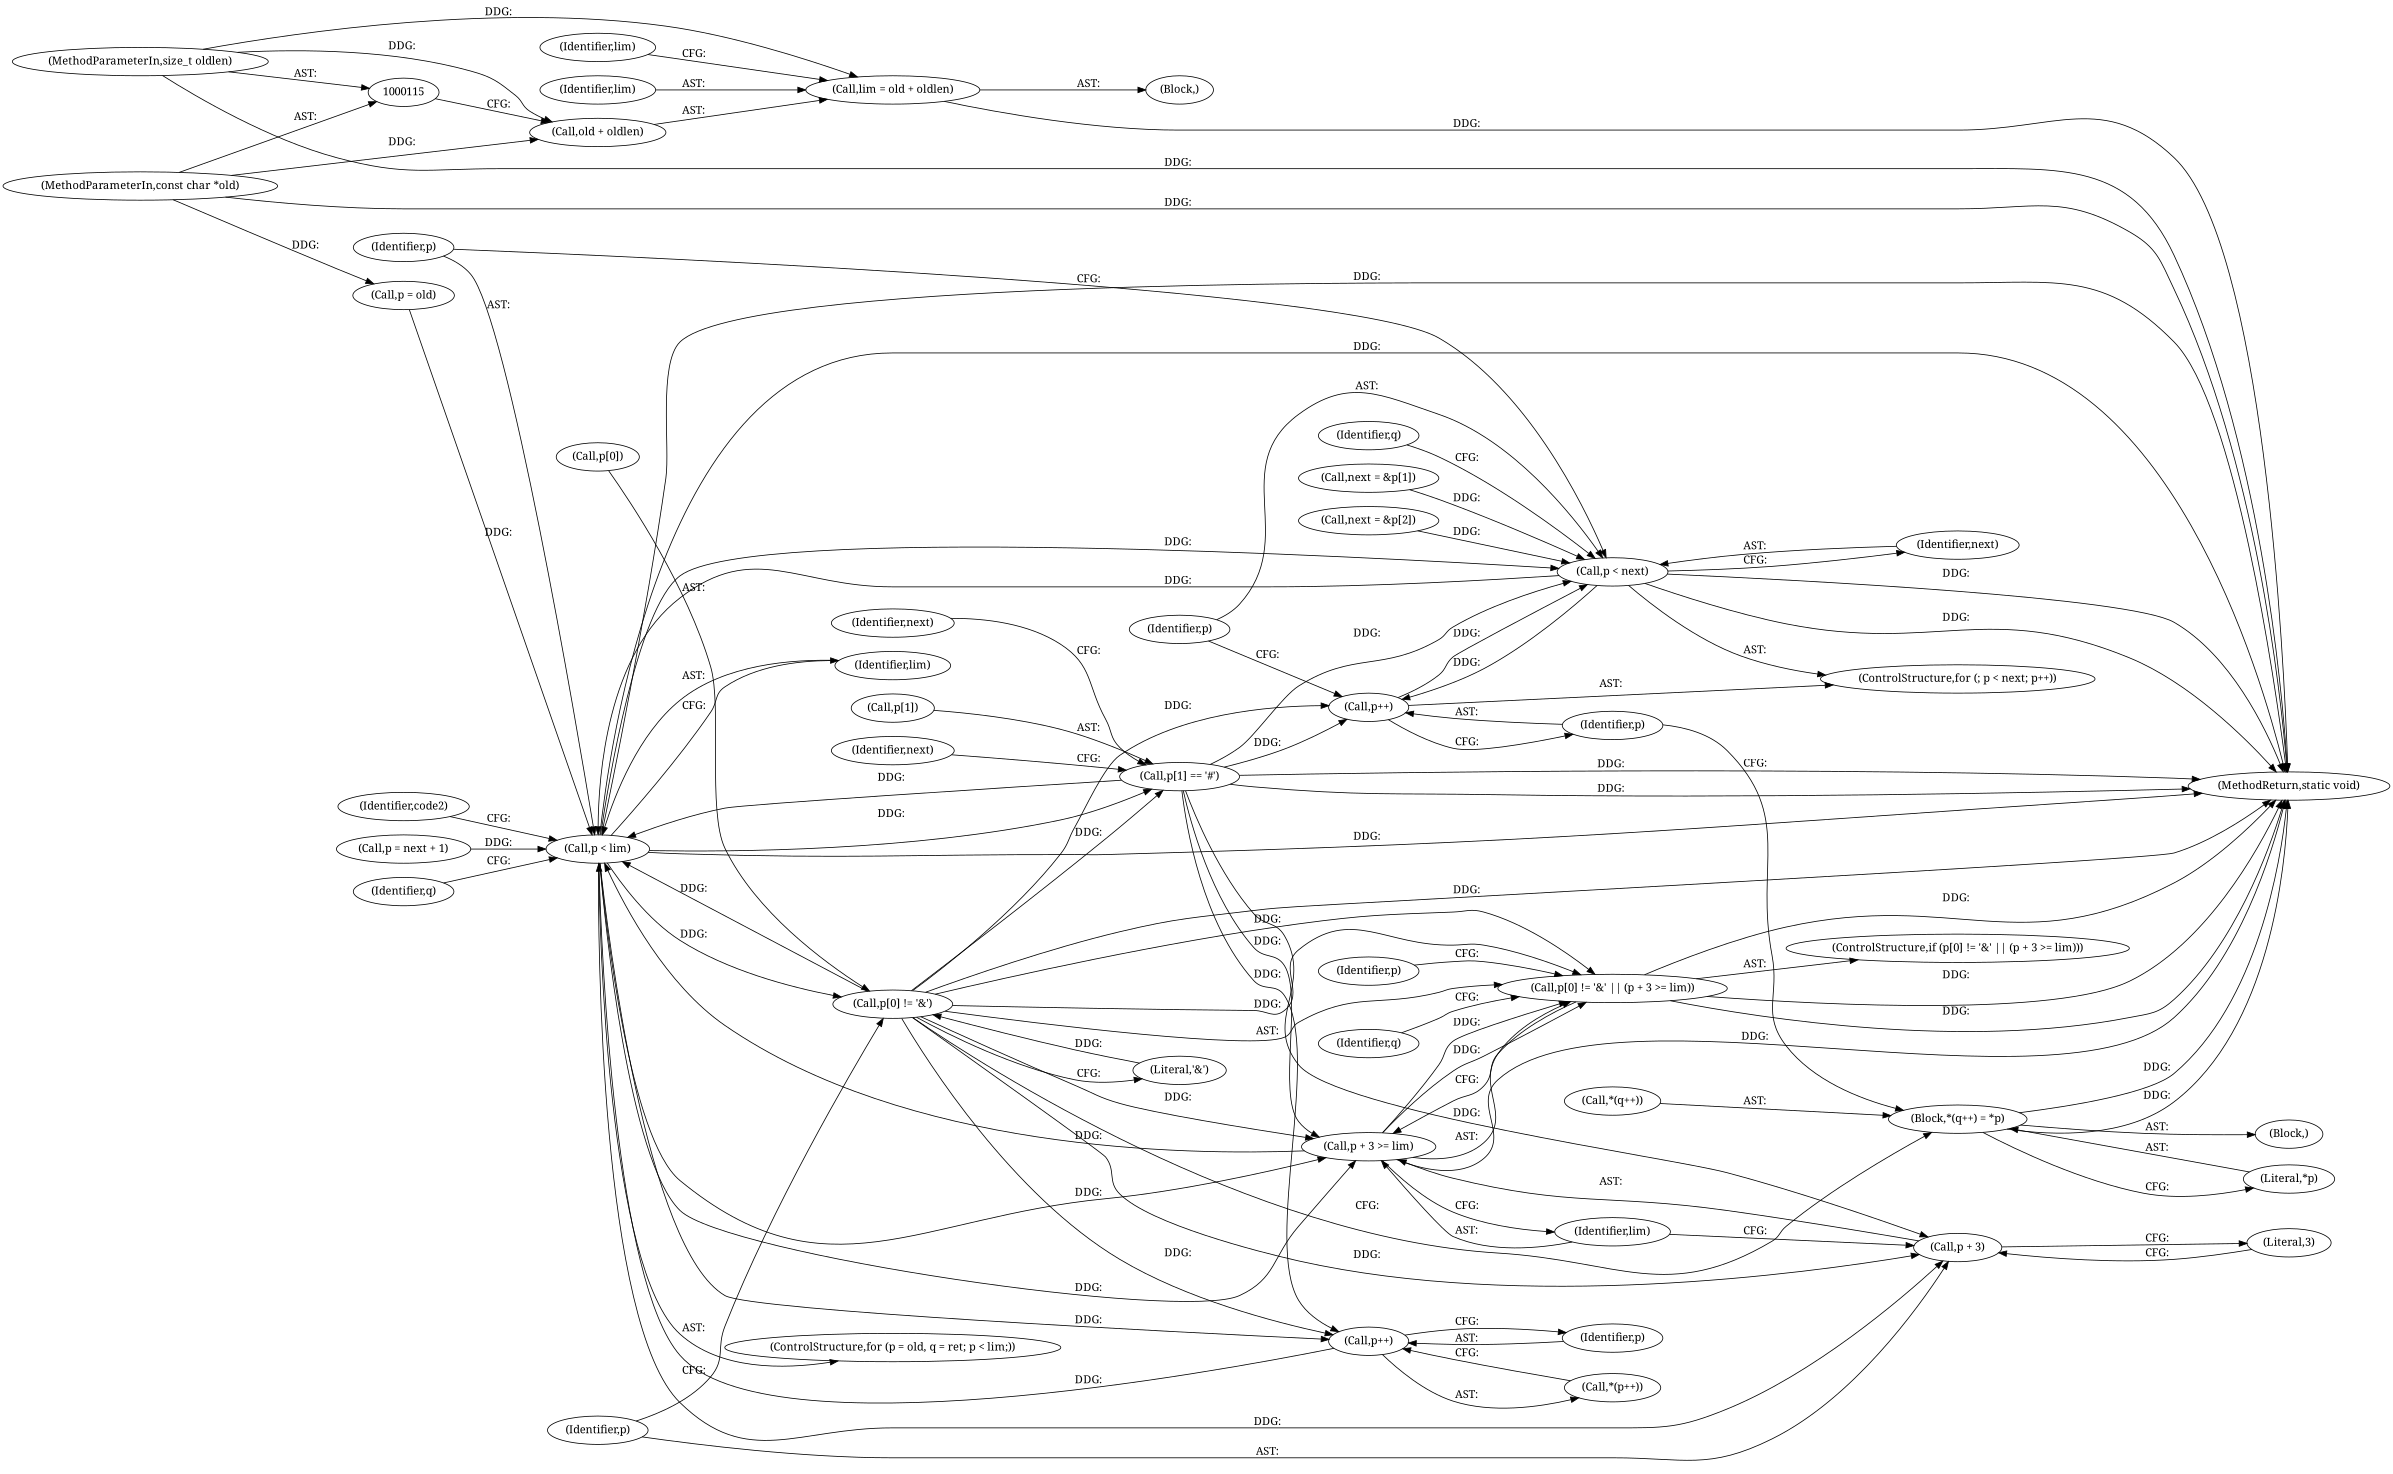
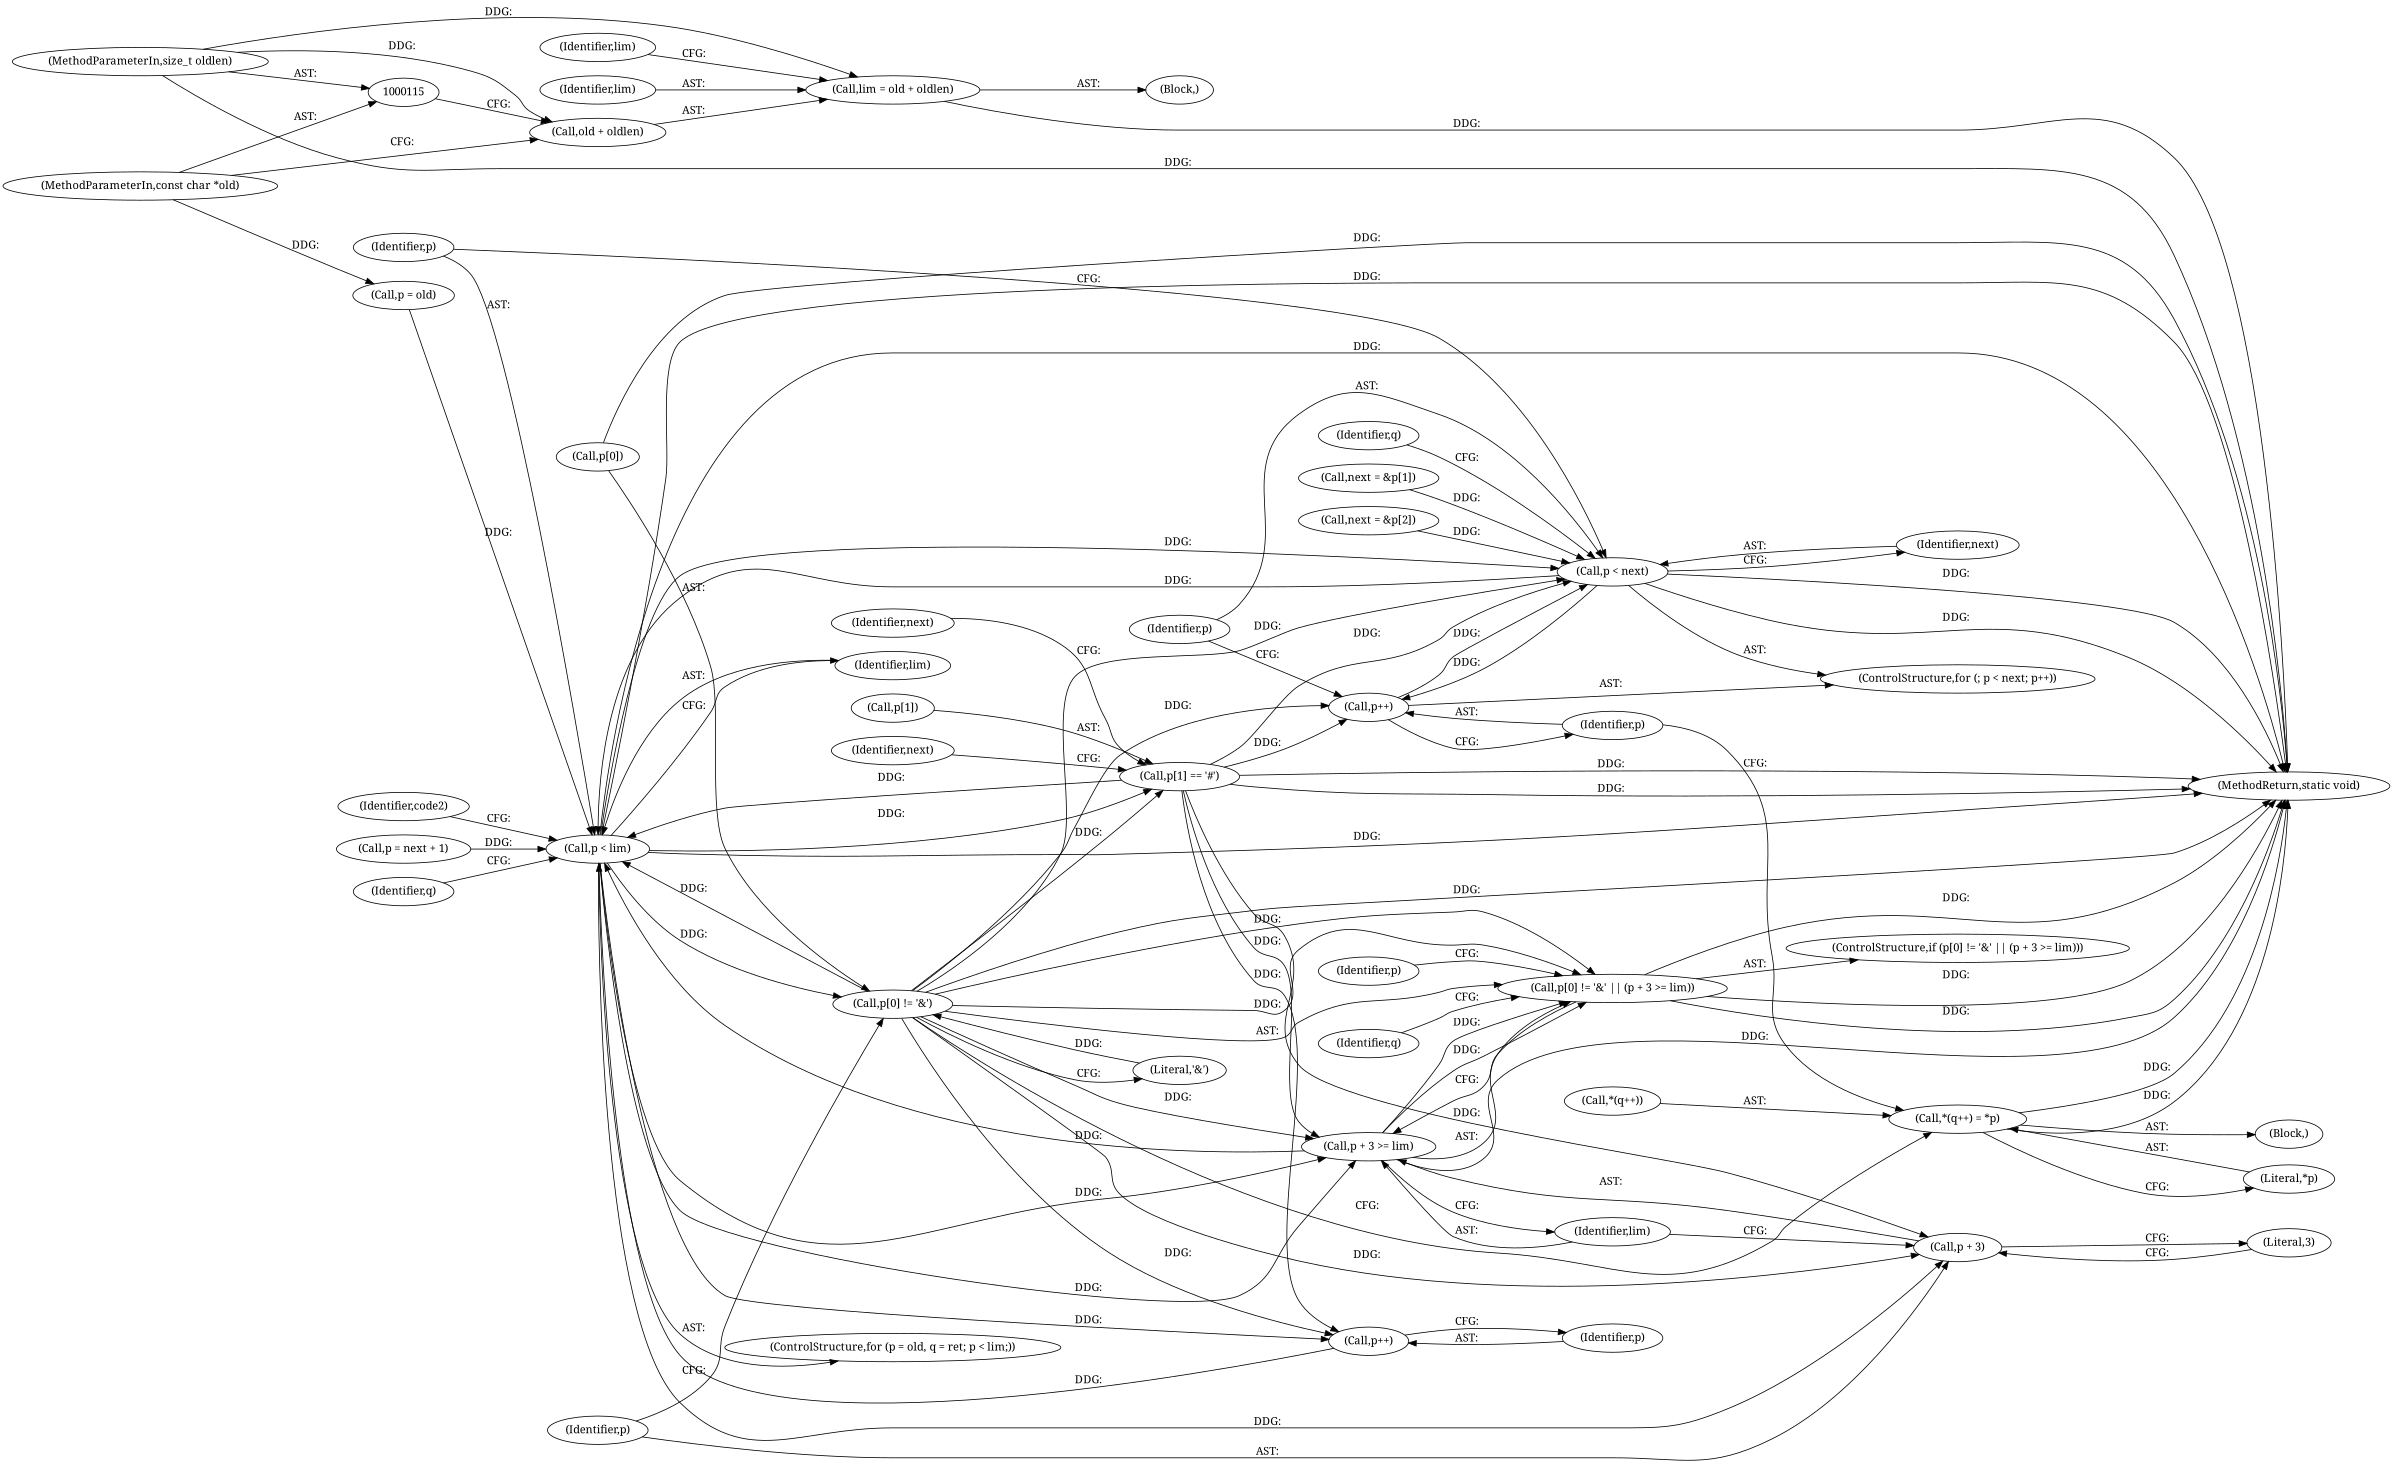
edge "(MethodParameterIn,const char *old)" -> "(Call,old + oldlen)": label "DDG: " -> "CFG: "
edge "(MethodParameterIn,const char *old)" -> "(MethodReturn,static void)": now "(Call,p[0])" -> "(MethodReturn,static void)"
edge "(Call,p[0] != '&')" -> "(Call,p < next)": added, label "DDG:"
node "(Block,*(q++) = *p)": label "(Block,*(q++) = *p)" -> "(Call,*(q++) = *p)"
node "(Call,*(p++))": removed
